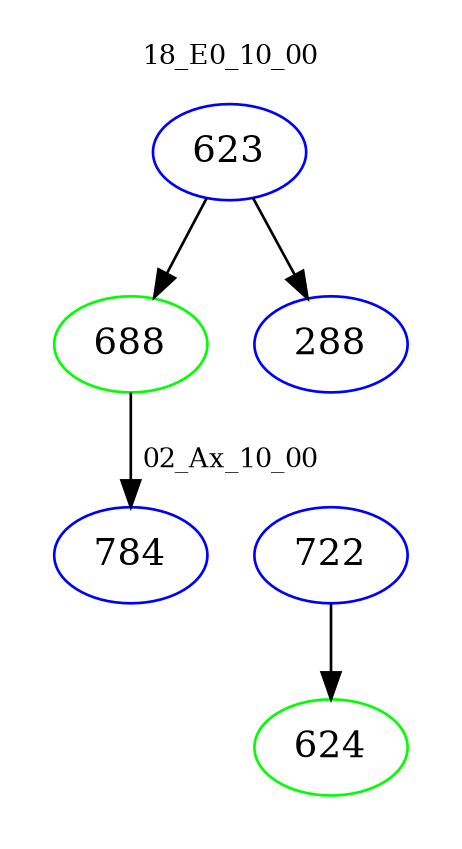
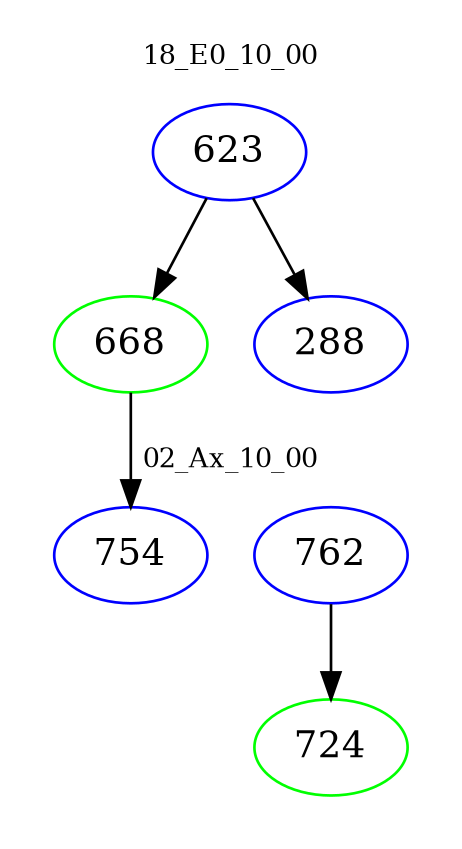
node "688": label "688" -> "668"
node "784": label "784" -> "754"
node "722": label "722" -> "762"
node "624": label "624" -> "724"
